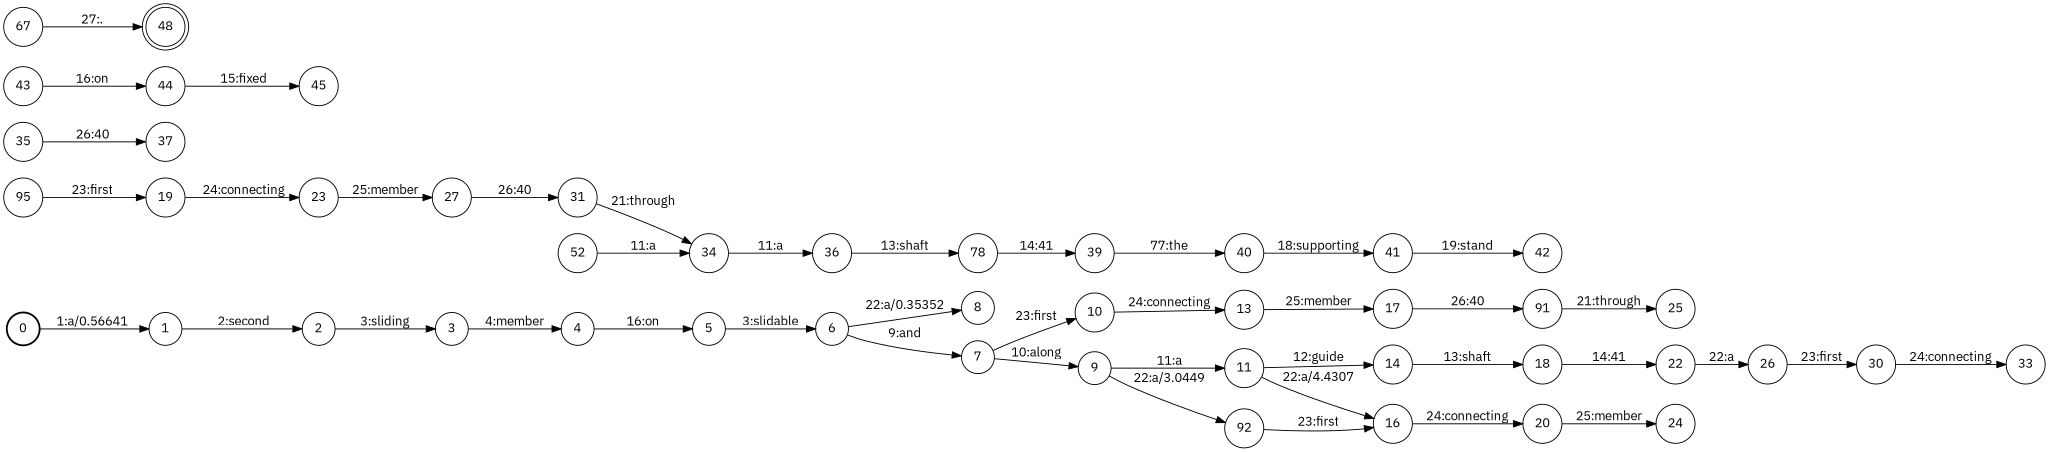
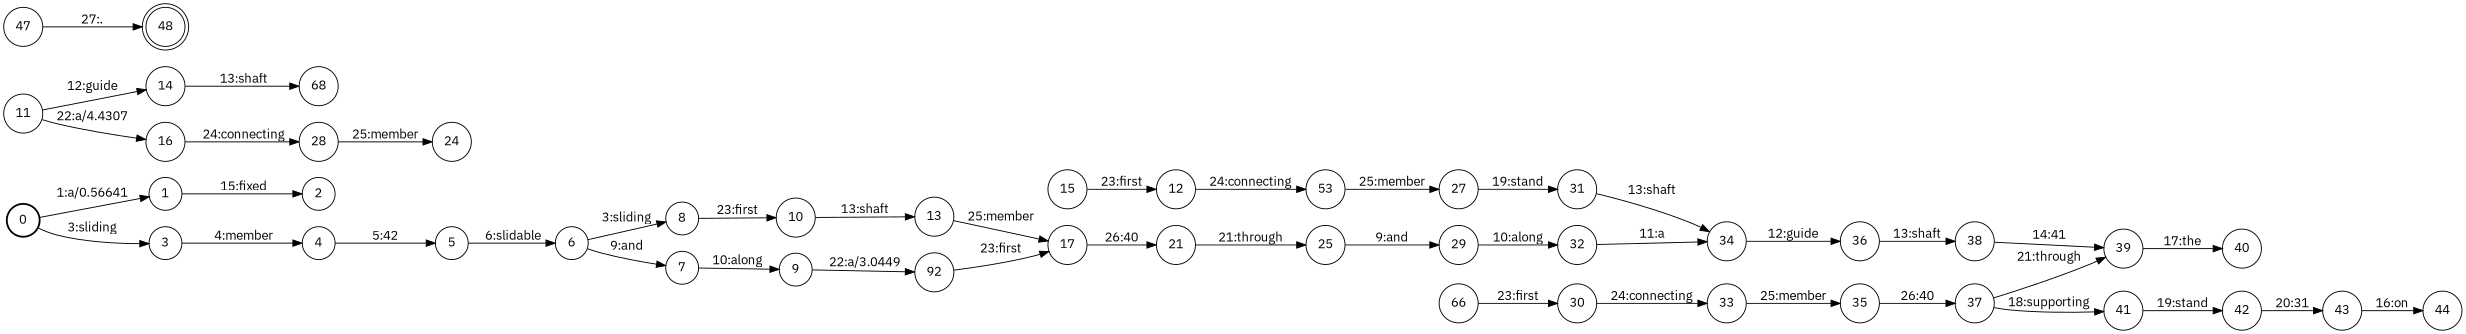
node "67": label "67" -> "47"
node "45": removed
edge "27" -> "31": label "26:40" -> "19:stand"
node "95": label "95" -> "15"
node "19": label "19" -> "12"
node "23": label "23" -> "53"
edge "31" -> "34": label "21:through" -> "13:shaft"
node "29": added
edge "34" -> "36": label "11:a" -> "12:guide"
edge "39" -> "40": label "77:the" -> "17:the"
node "52": label "52" -> "32"
node "78": label "78" -> "38"
edge "40" -> "41": now "37" -> "41"
edge "37" -> "39": added, label "21:through"
edge "10" -> "13": label "24:connecting" -> "13:shaft"
edge "33" -> "35": added, label "25:member"
edge "6" -> "8": label "22:a/0.35352" -> "3:sliding"
node "91": label "91" -> "21"
edge "42" -> "43": added, label "20:31"
edge "1" -> "2": label "2:second" -> "15:fixed"
edge "4" -> "5": label "16:on" -> "5:42"
edge "5" -> "6": label "3:slidable" -> "6:slidable"
edge "2" -> "3": now "0" -> "3"
edge "7" -> "10": now "8" -> "10"
node "18": label "18" -> "68"
node "22": removed
node "26": label "26" -> "66"
edge "9" -> "11": removed, label "11:a"
node "20": label "20" -> "28"
edge "92" -> "16": now "92" -> "17"
